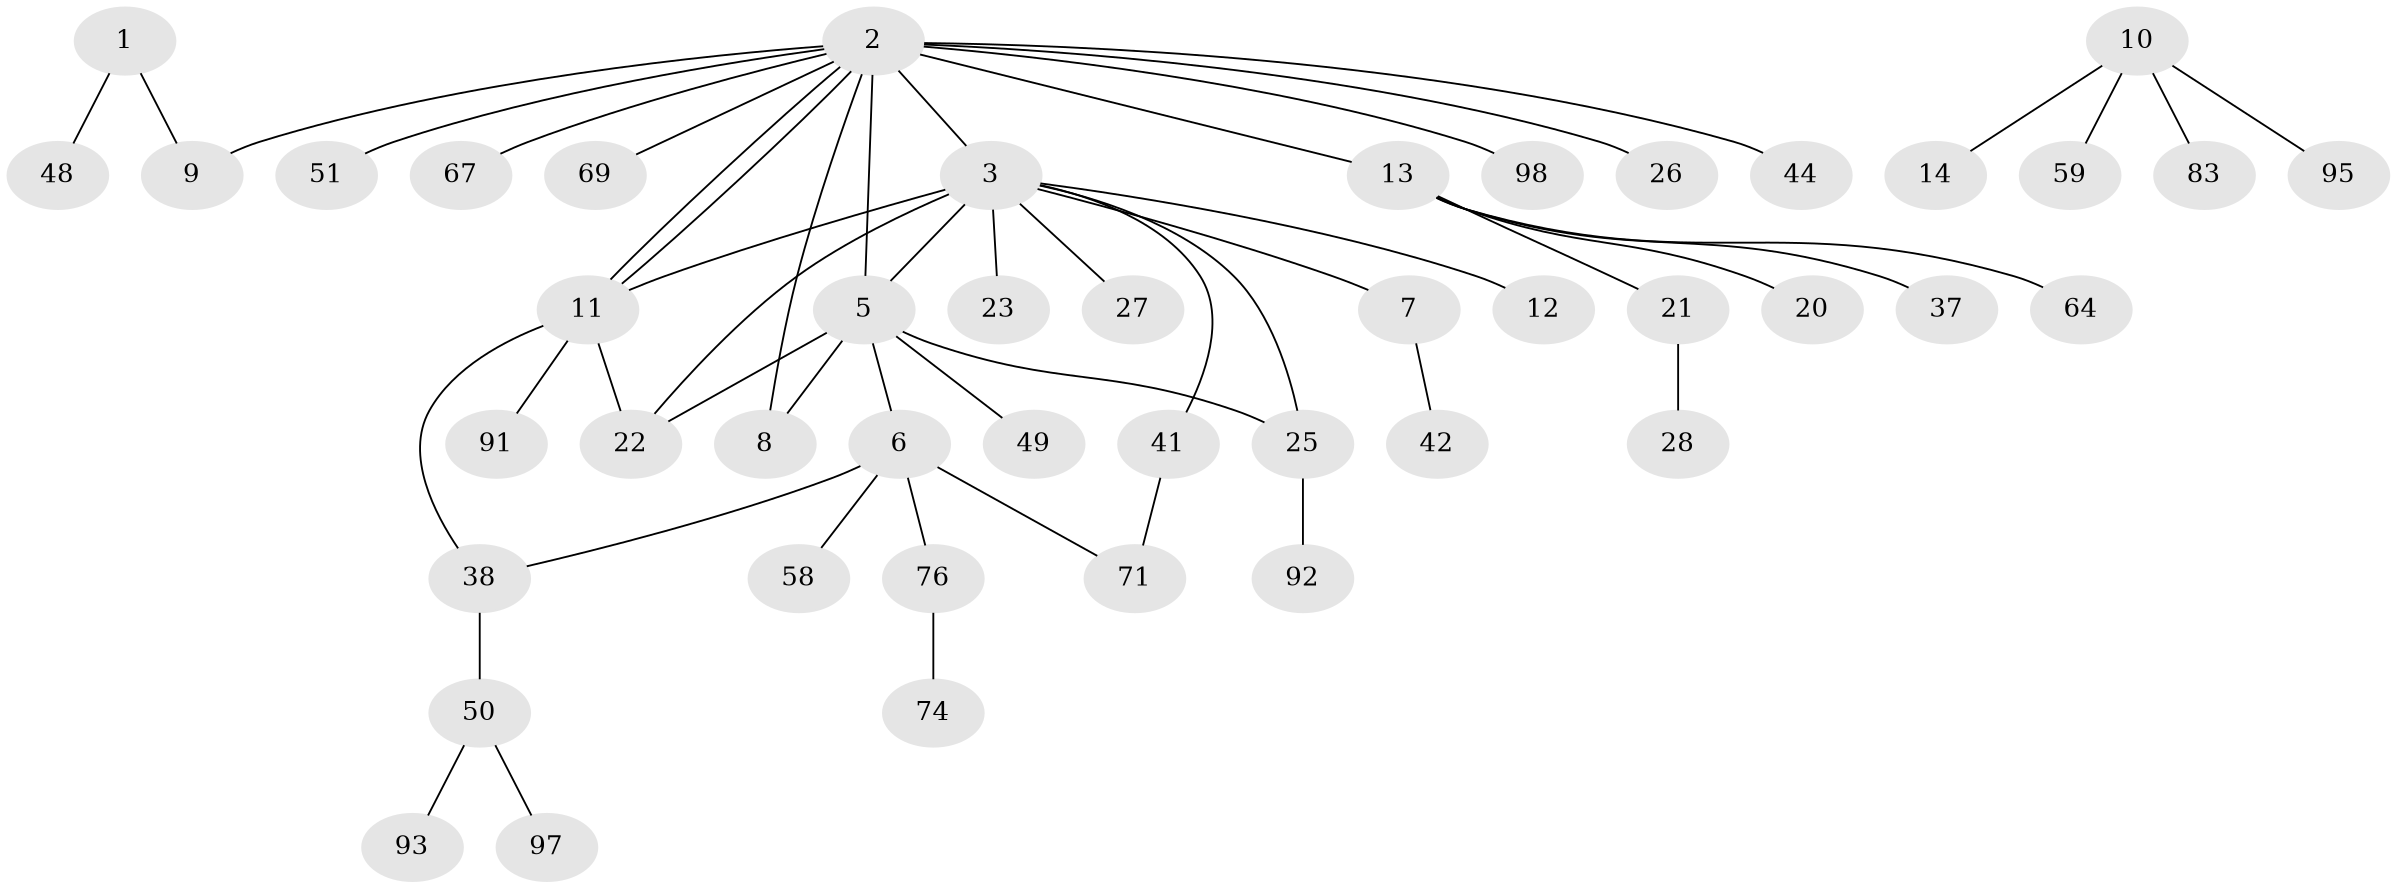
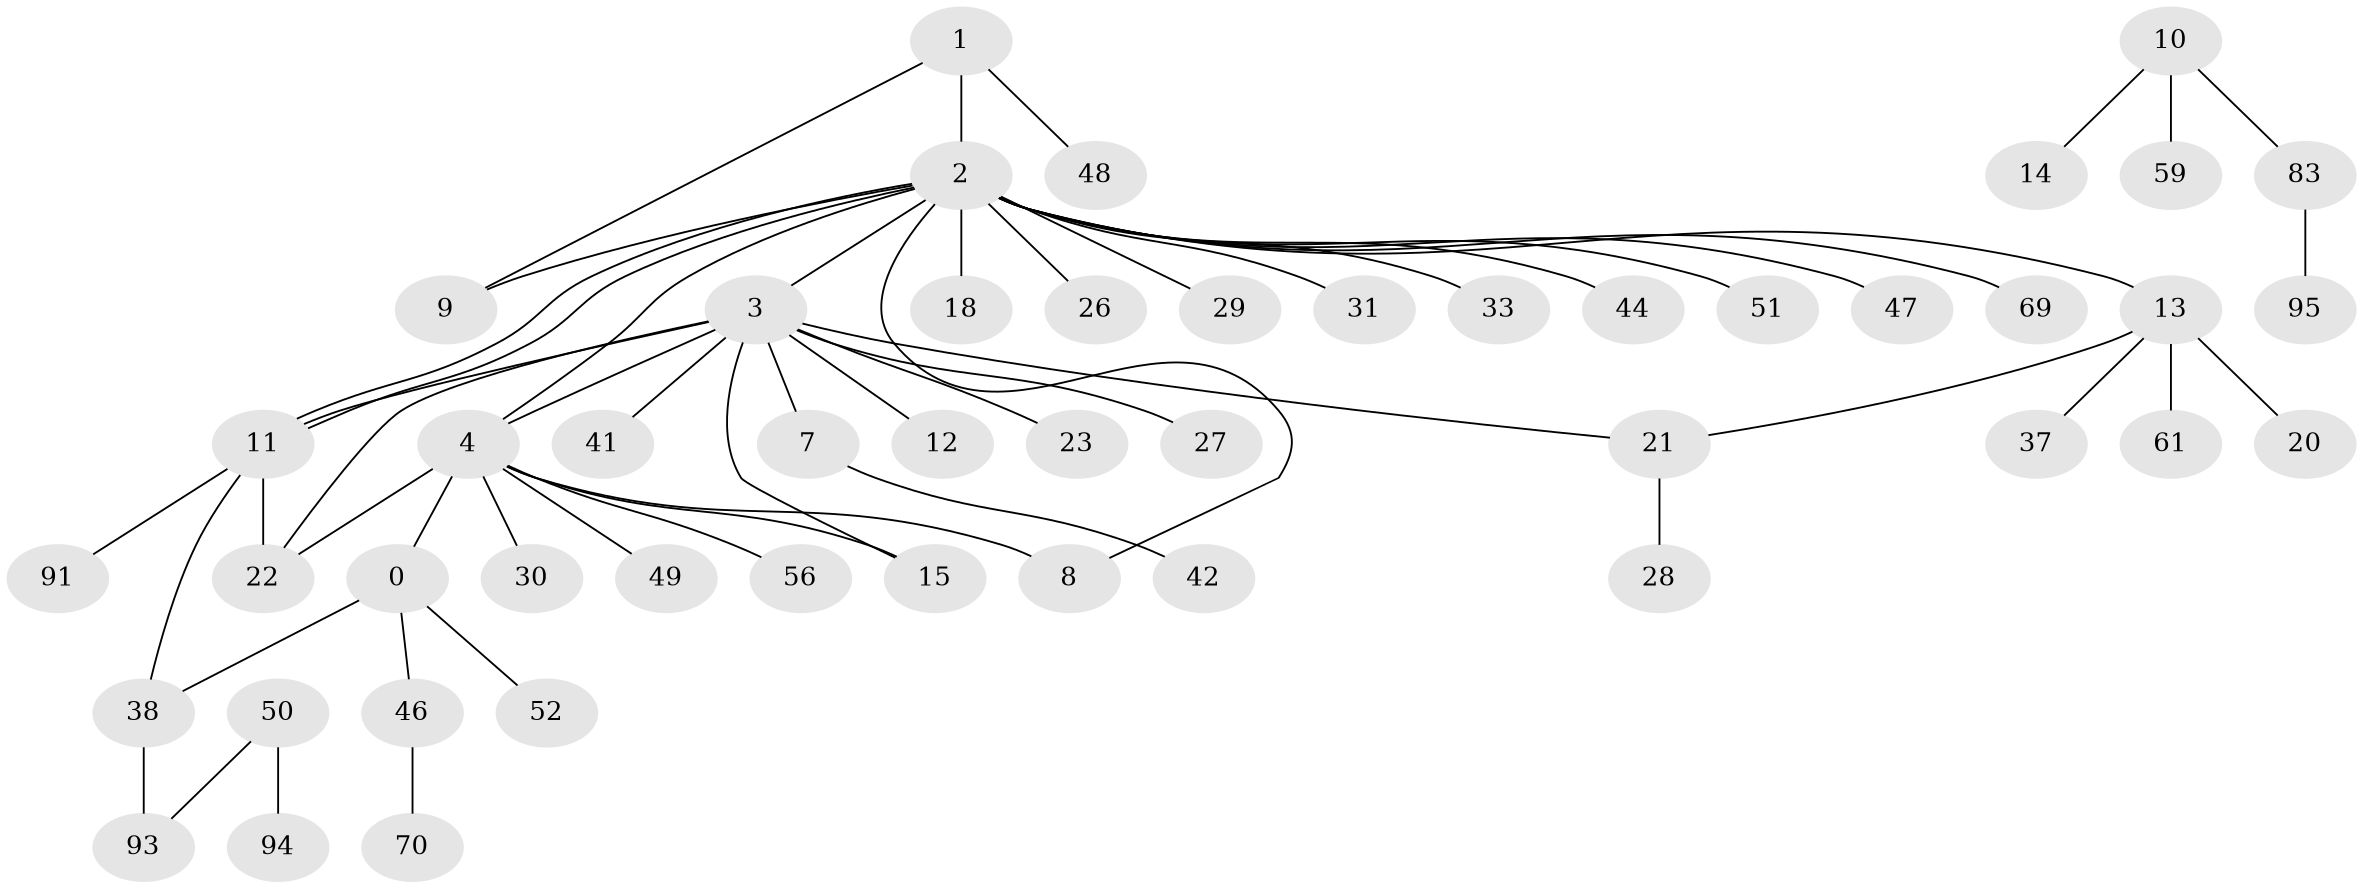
edge "1" -- "2": added
edge "10" -- "95": now "83" -- "95"
node "67": label "67" -> "47"
node "98": label "98" -> "18"
node "5": label "5" -> "4"
node "29": added
node "31": added
node "33": added
node "64": label "64" -> "61"
edge "3" -- "21": added
node "6": label "6" -> "0"
node "25": label "25" -> "15"
node "30": added
node "58": label "58" -> "52"
node "56": added
node "76": label "76" -> "46"
node "71": removed
node "92": removed
edge "38" -- "50": now "38" -- "93"
node "74": label "74" -> "70"
node "97": label "97" -> "94"
